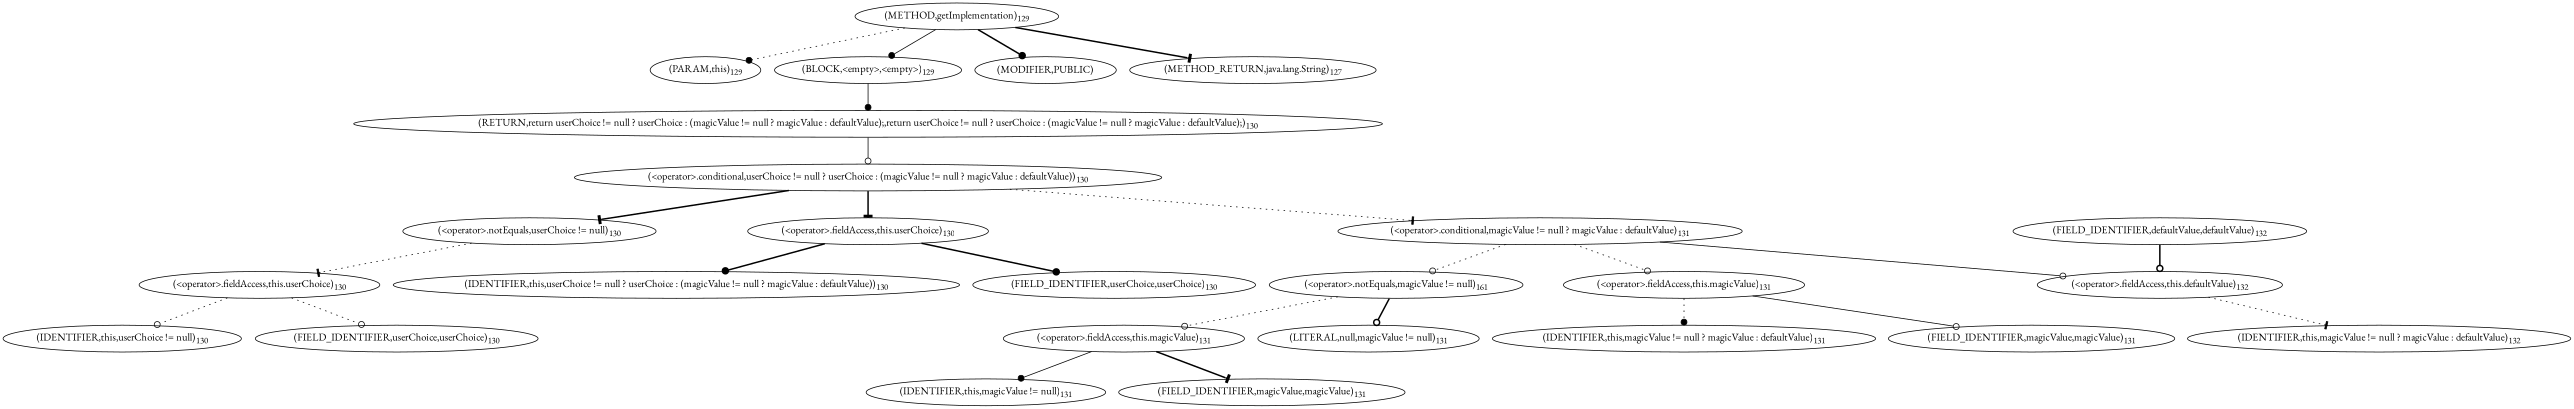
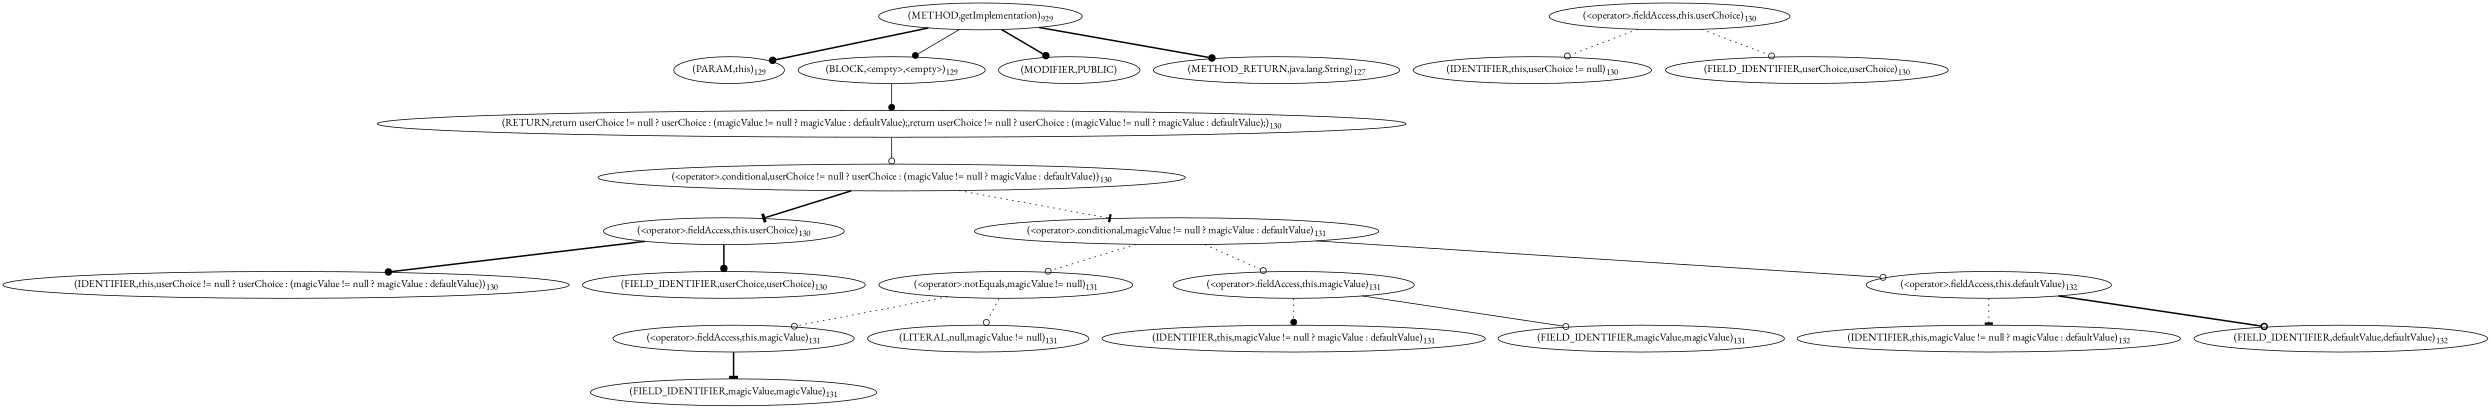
node "(METHOD,getImplementation)": text "129" -> "929"
edge "(METHOD,getImplementation)" -> "(METHOD_RETURN,java.lang.String)": arrowhead tee -> dot
edge "(METHOD,getImplementation)" -> "(PARAM,this)": style dotted -> bold
node "(<operator>.notEquals,userChoice != null)": removed
edge "(FIELD_IDENTIFIER,defaultValue,defaultValue)" -> "(<operator>.fieldAccess,this.defaultValue)": reversed
node "(<operator>.notEquals,magicValue != null)": text "161" -> "131"
edge "(<operator>.notEquals,magicValue != null)" -> "(LITERAL,null,magicValue != null)": style bold -> dotted
node "(IDENTIFIER,this,magicValue != null)": removed
